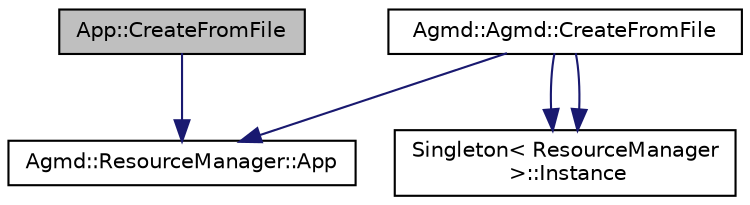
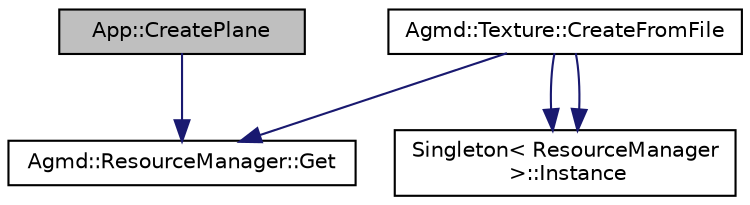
node "App::CreateFromFile": label "App::CreateFromFile" -> "App::CreatePlane"
node "Agmd::Agmd::CreateFromFile": label "Agmd::Agmd::CreateFromFile" -> "Agmd::Texture::CreateFromFile"
node "Agmd::ResourceManager::App": label "Agmd::ResourceManager::App" -> "Agmd::ResourceManager::Get"
